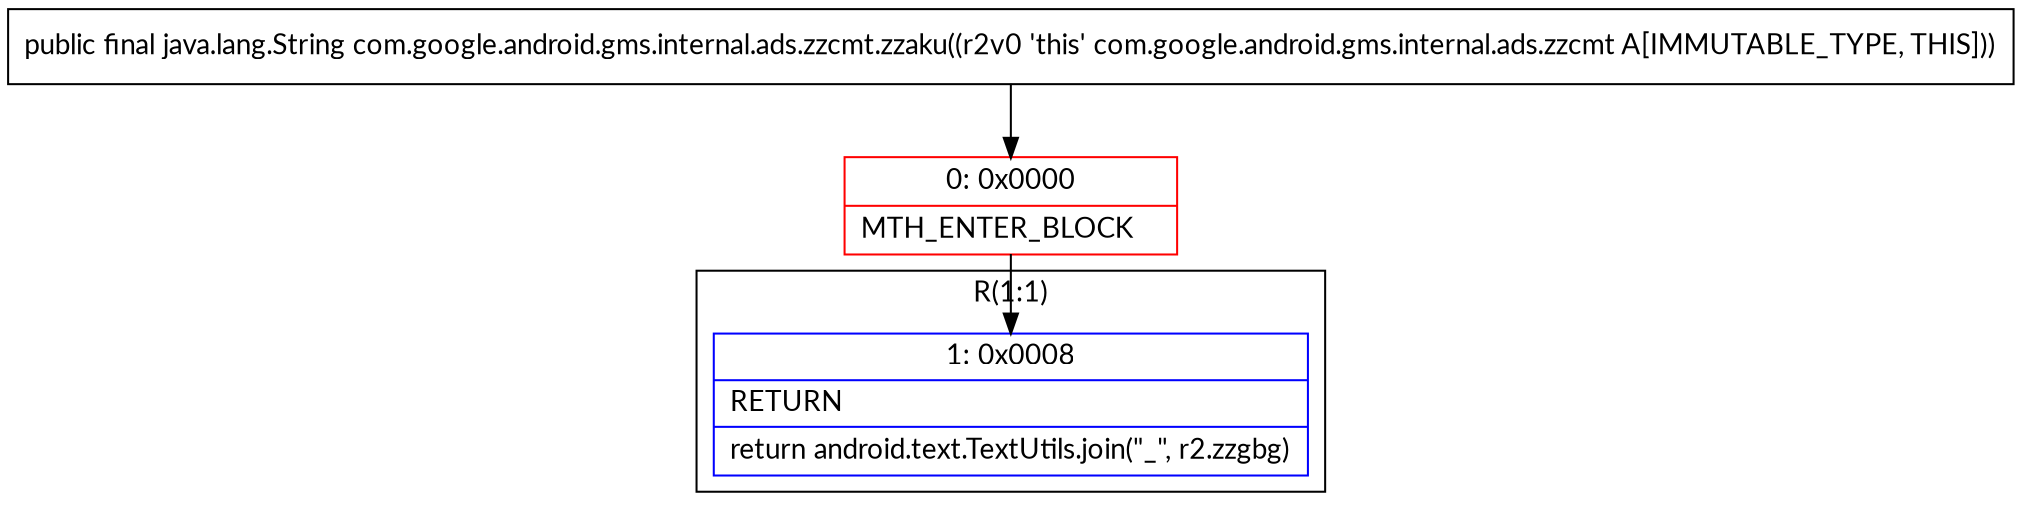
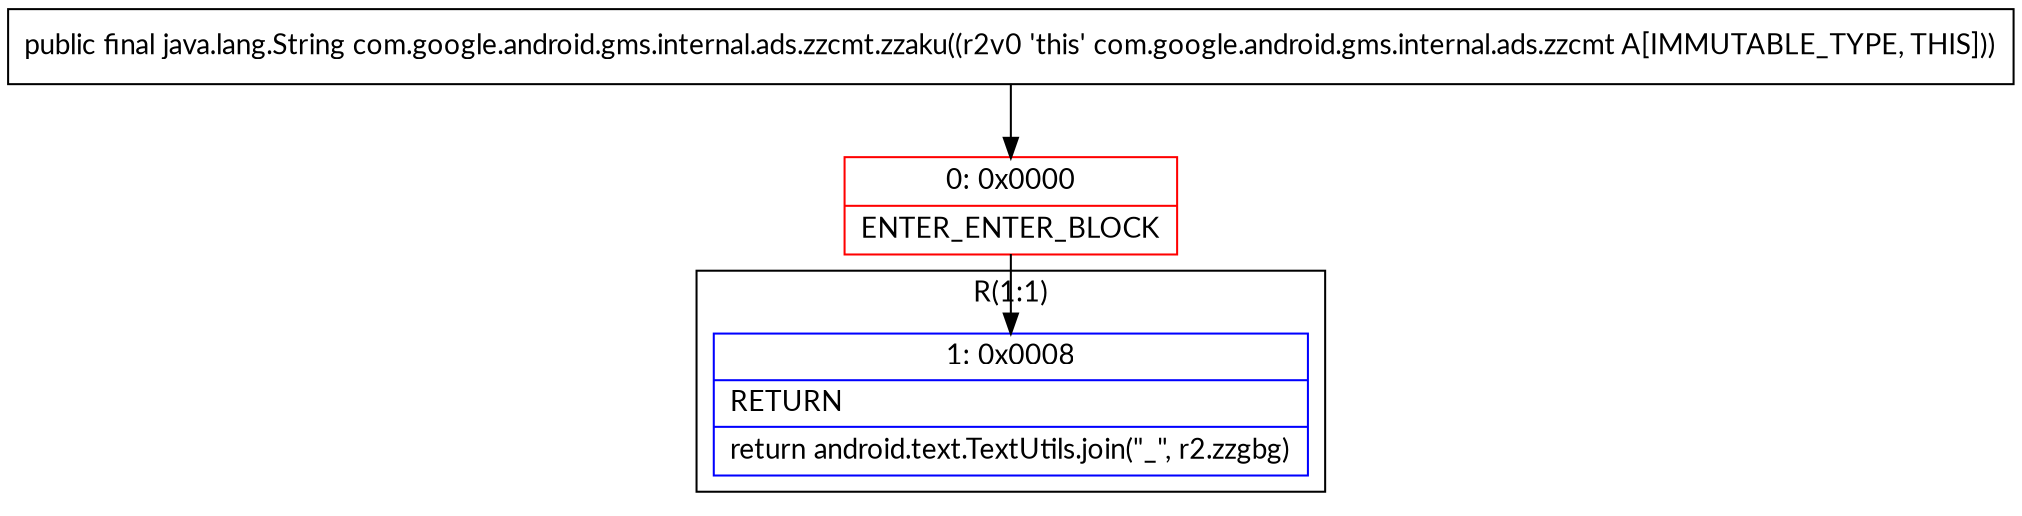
node "0: 0x0000": text "MTH_ENTER_BLOCK" -> "ENTER_ENTER_BLOCK"
